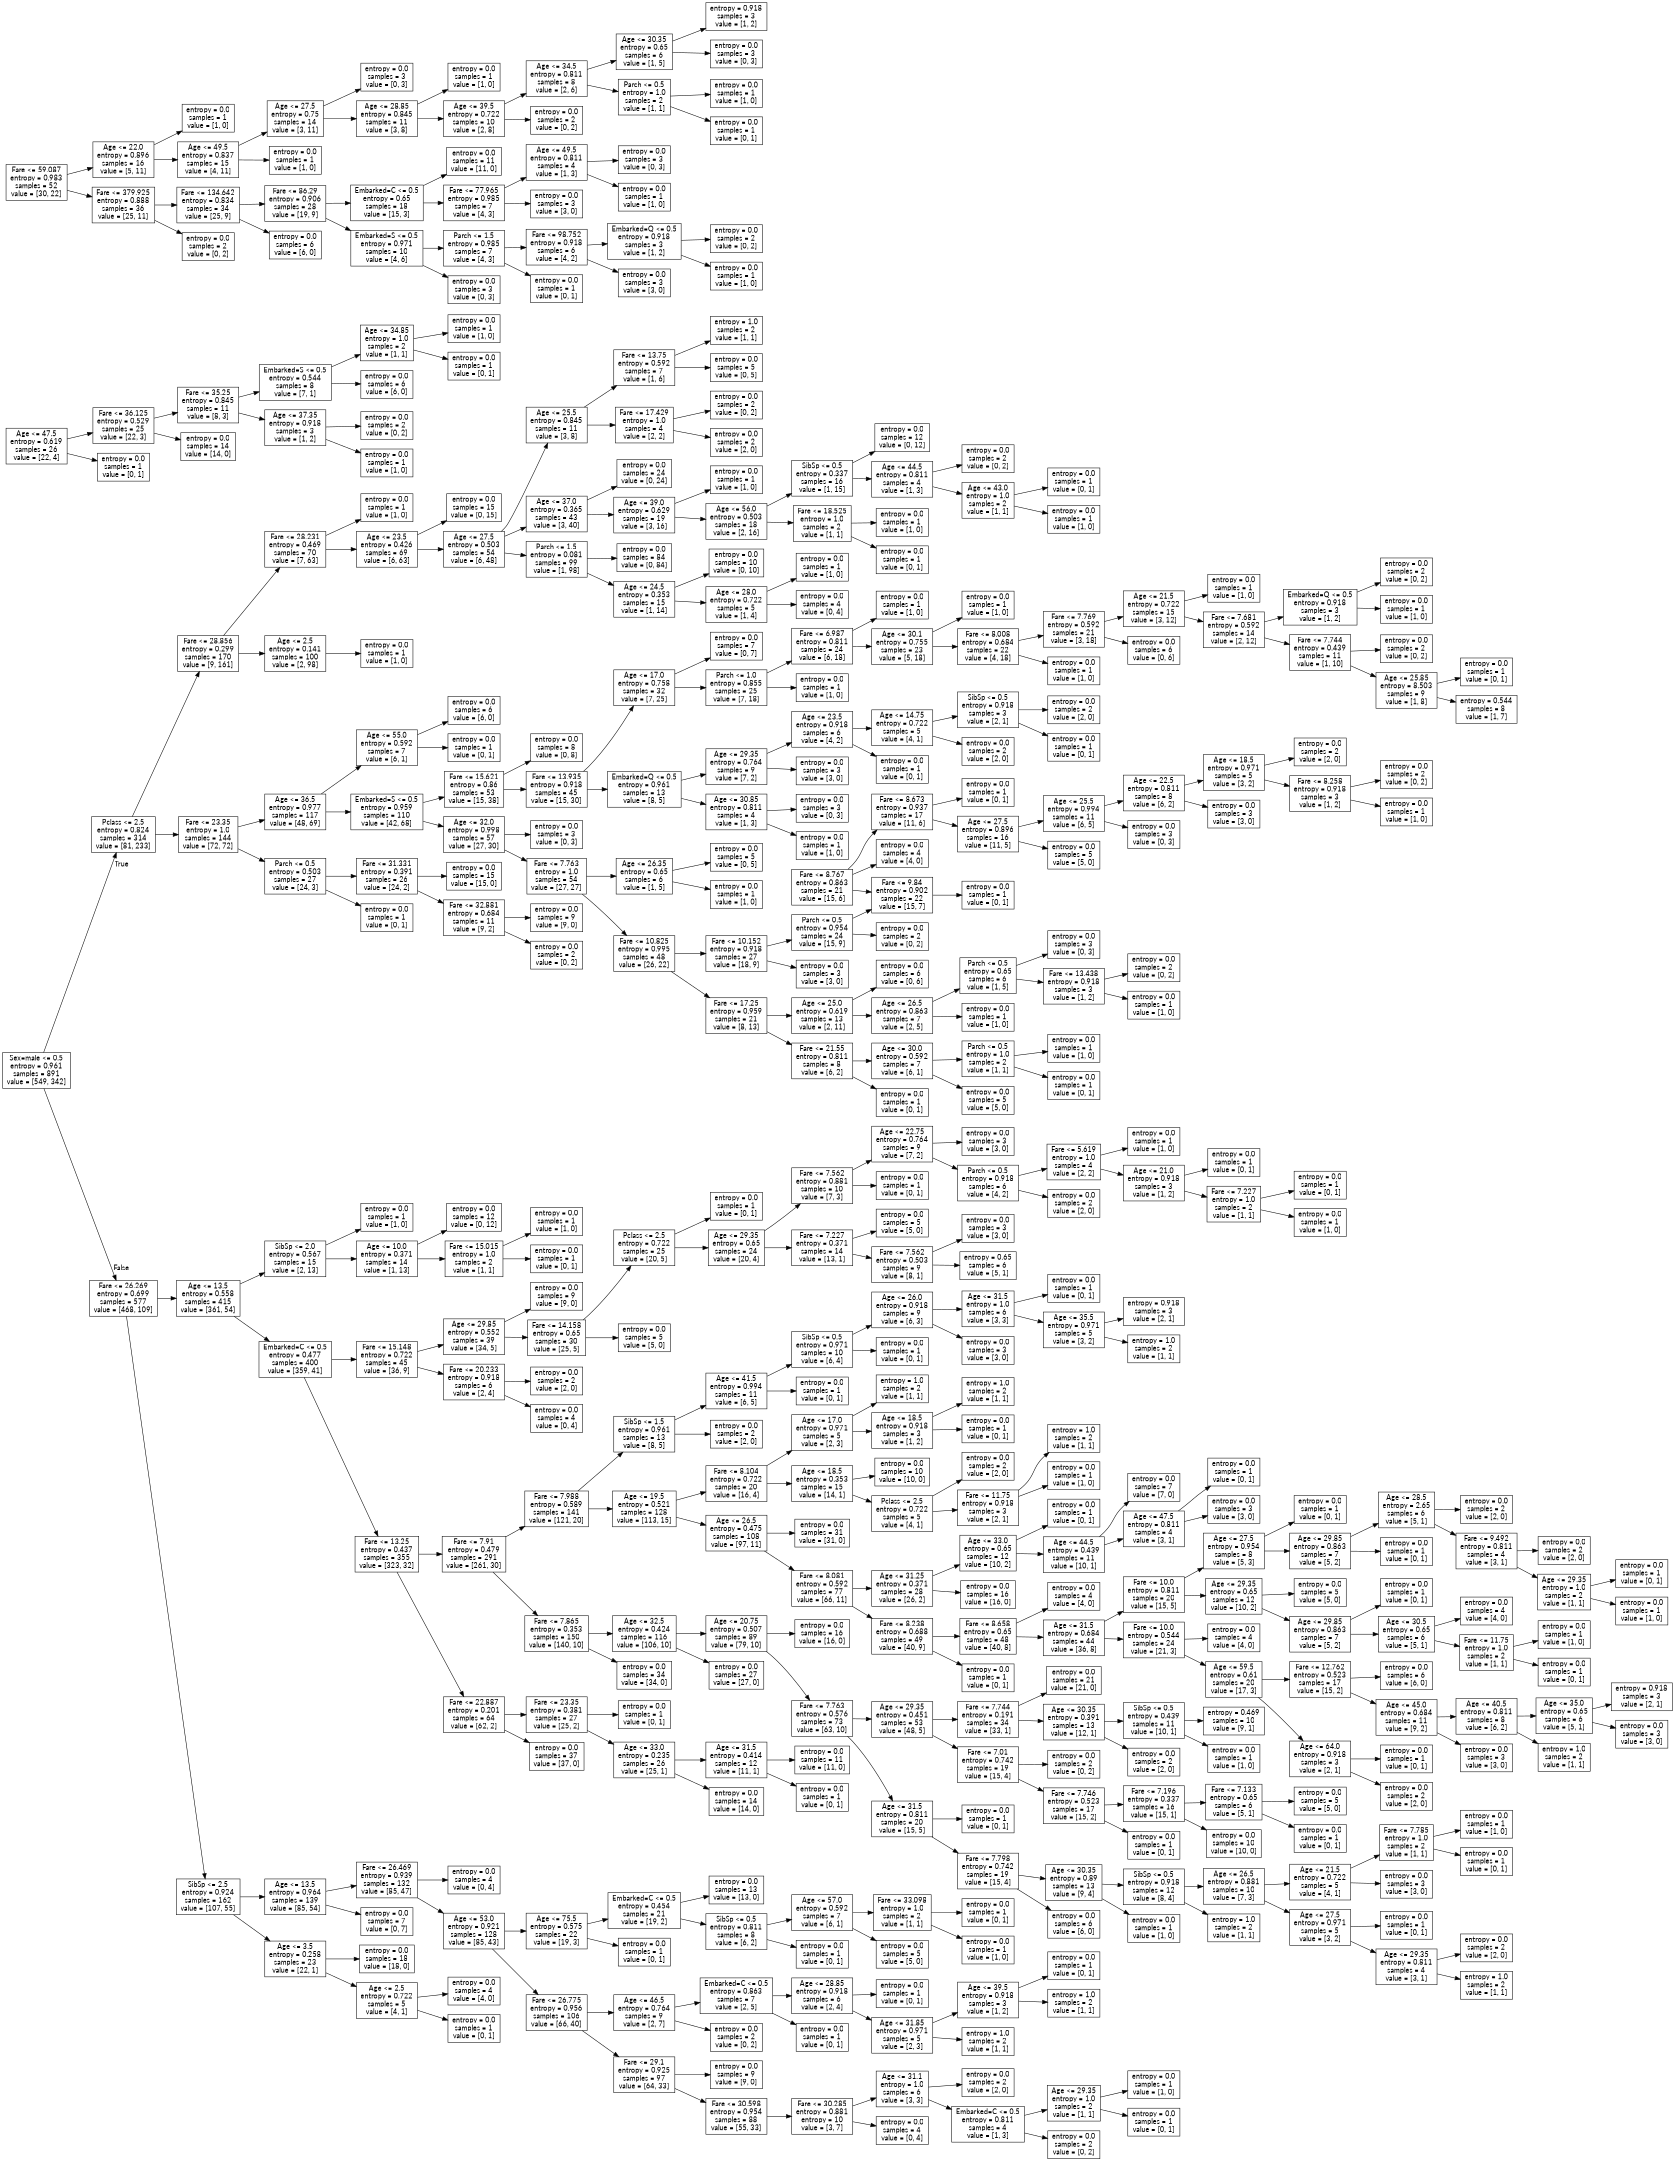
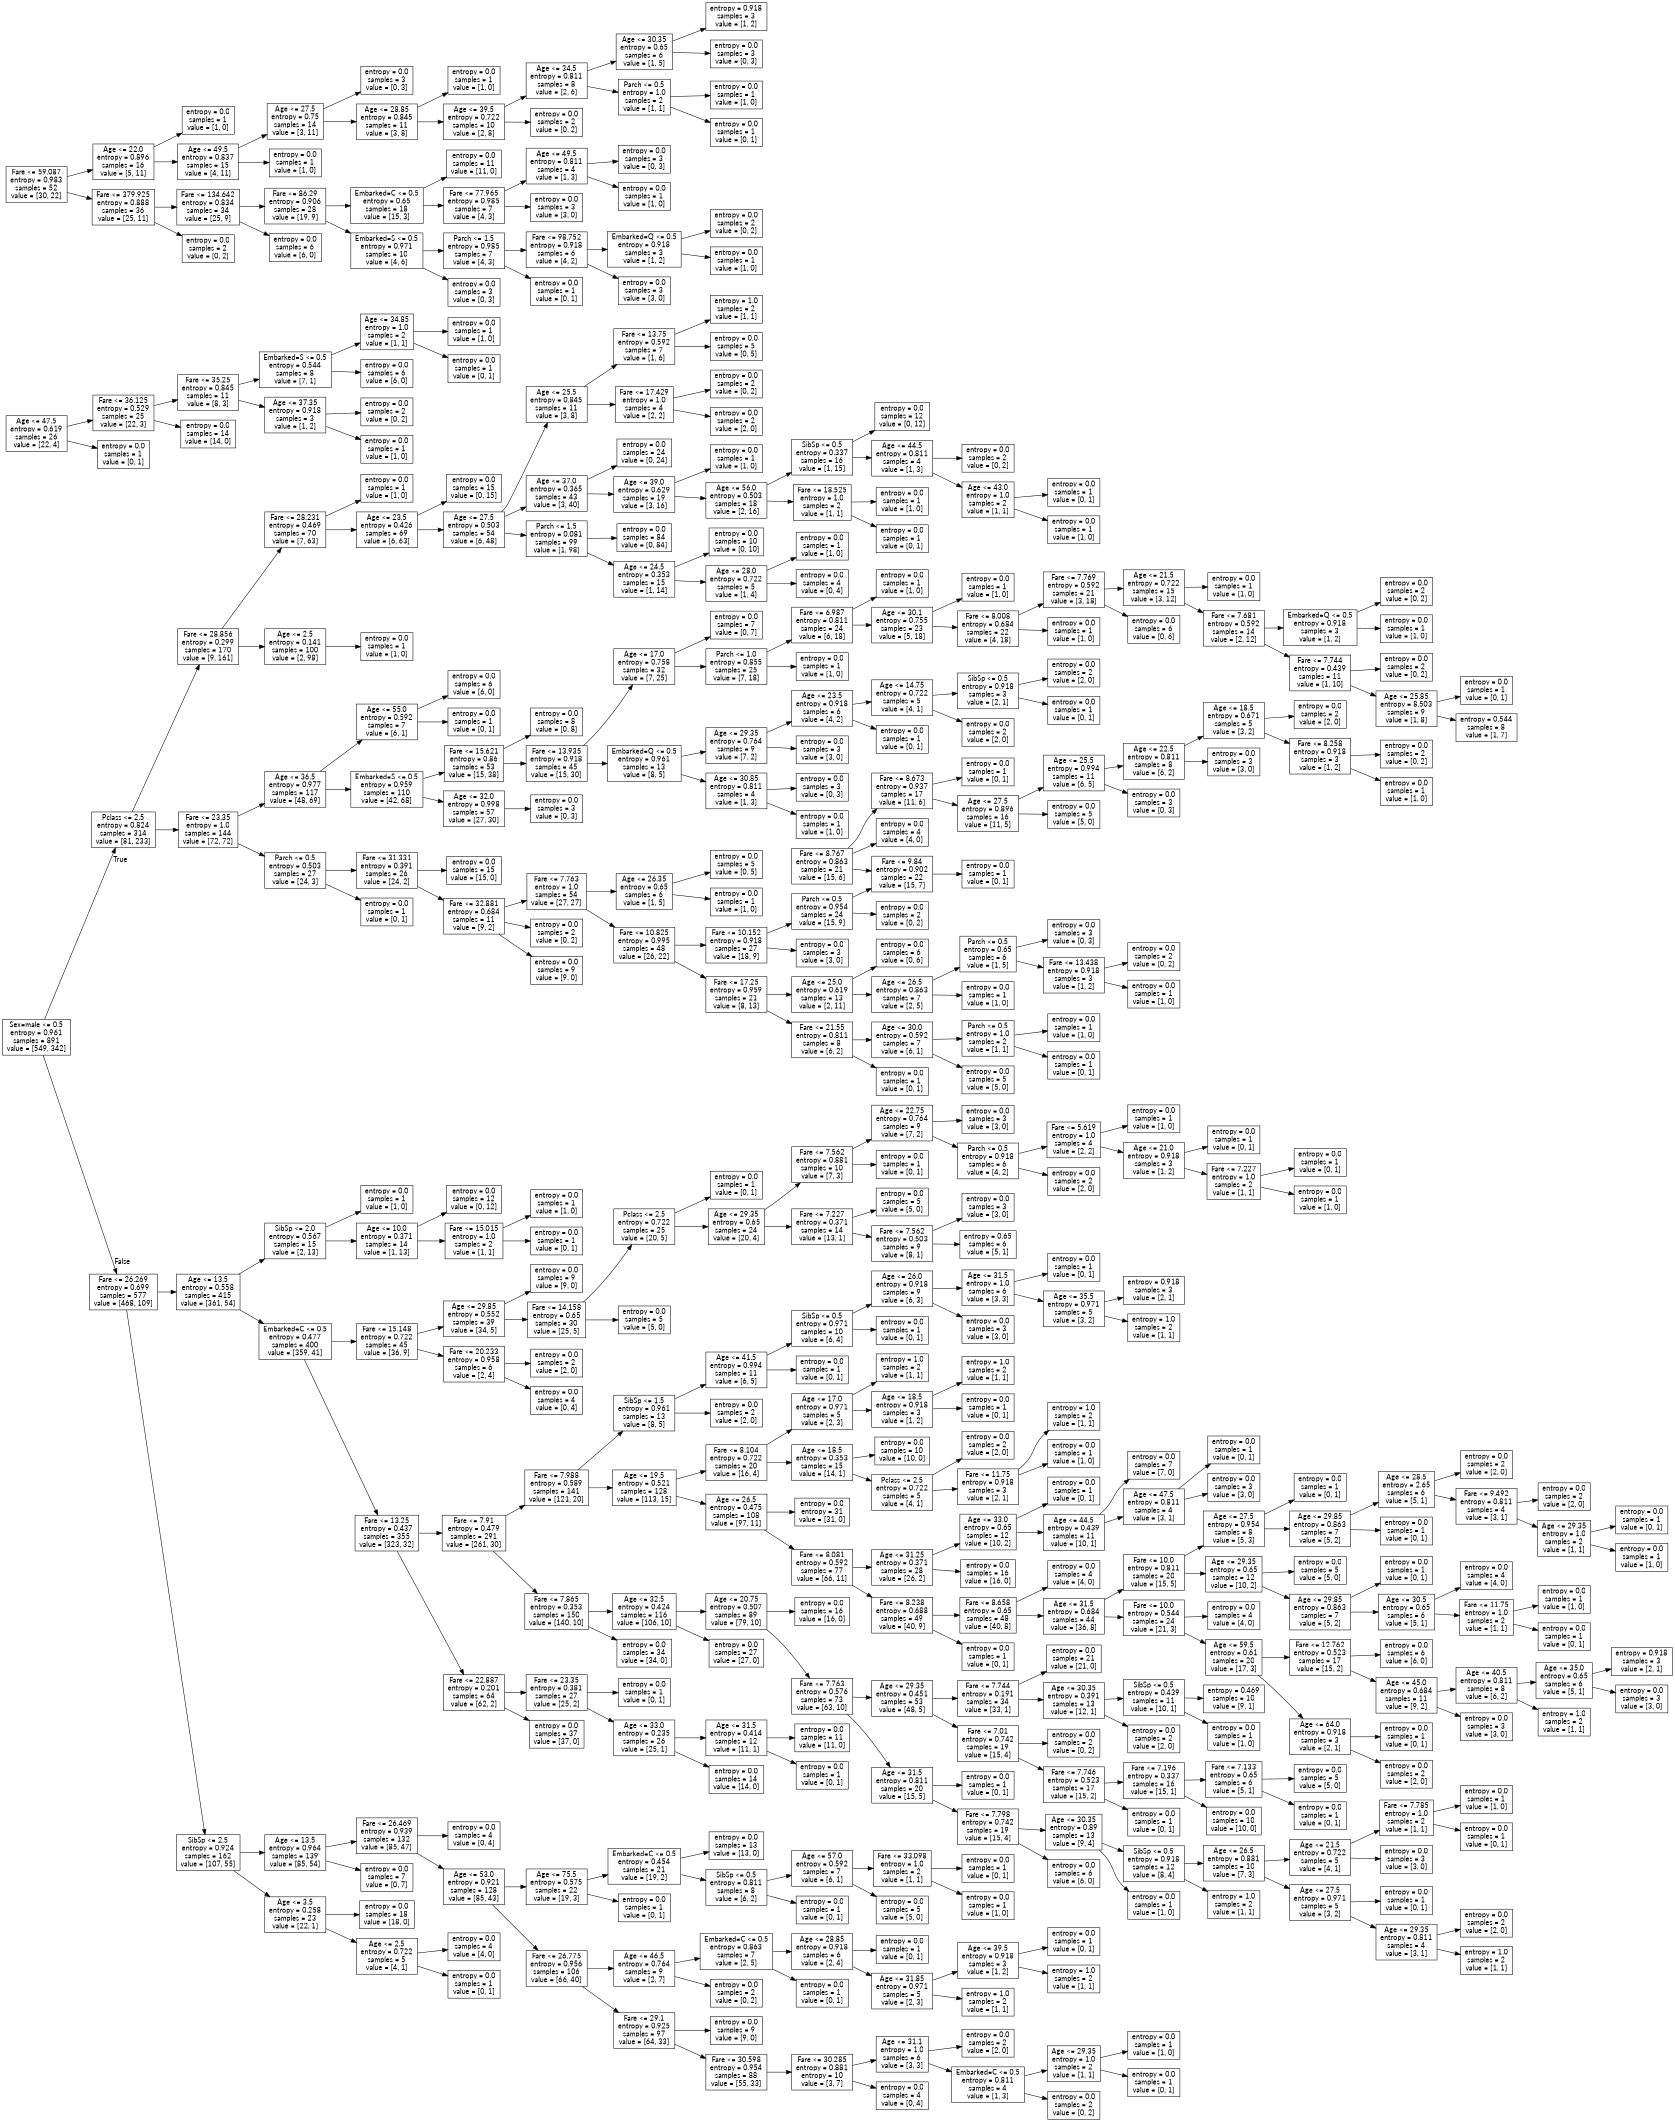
node "Age <= 18.5 entropy = 0.971 samples = 5 value = [3, 2]": label "Age <= 18.5 entropy = 0.971 samples = 5 value = [3, 2]" -> "Age <= 18.5 entropy = 0.671 samples = 5 value = [3, 2]"
edge "Age <= 32.0 entropy = 0.998 samples = 57 value = [27, 30]" -> "Fare <= 7.763 entropy = 1.0 samples = 54 value = [27, 27]": now "Fare <= 32.881 entropy = 0.684 samples = 11 value = [9, 2]" -> "Fare <= 7.763 entropy = 1.0 samples = 54 value = [27, 27]"
node "Fare <= 20.233 entropy = 0.918 samples = 6 value = [2, 4]": label "Fare <= 20.233 entropy = 0.918 samples = 6 value = [2, 4]" -> "Fare <= 20.233 entropy = 0.958 samples = 6 value = [2, 4]"
node "entropy = 0.0 samples = 31 value = [31, 0]": label "entropy = 0.0 samples = 31 value = [31, 0]" -> "entropy = 0.0 entropy = 31 value = [31, 0]"
